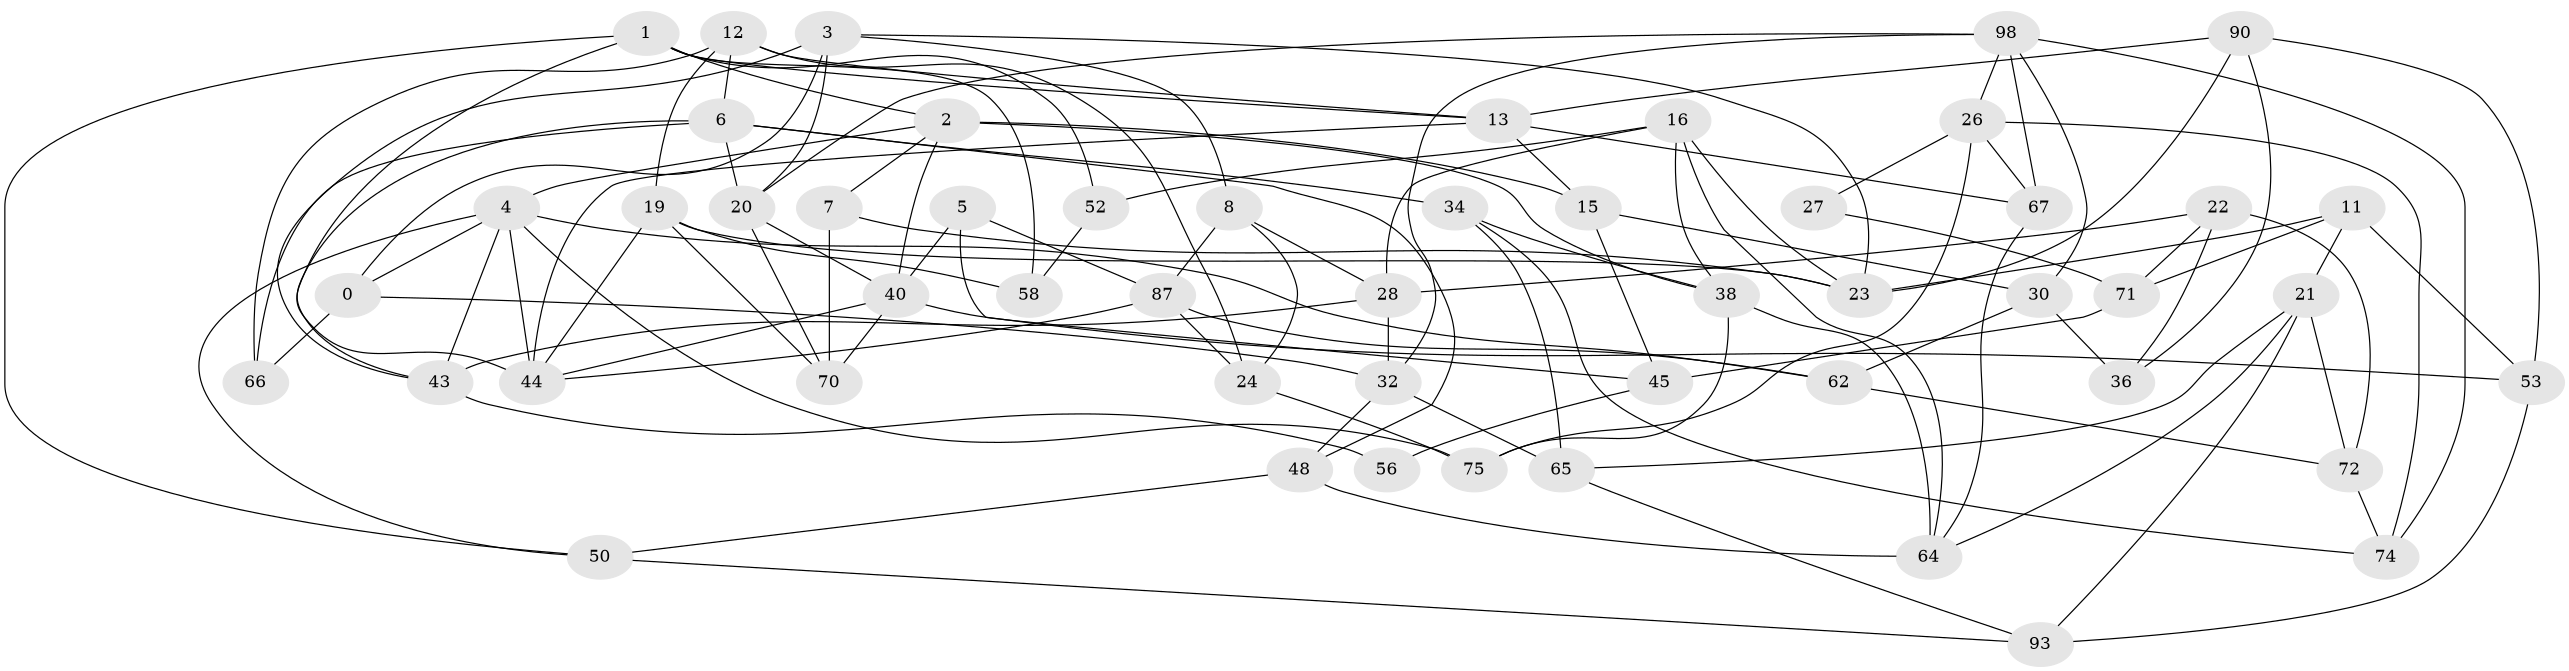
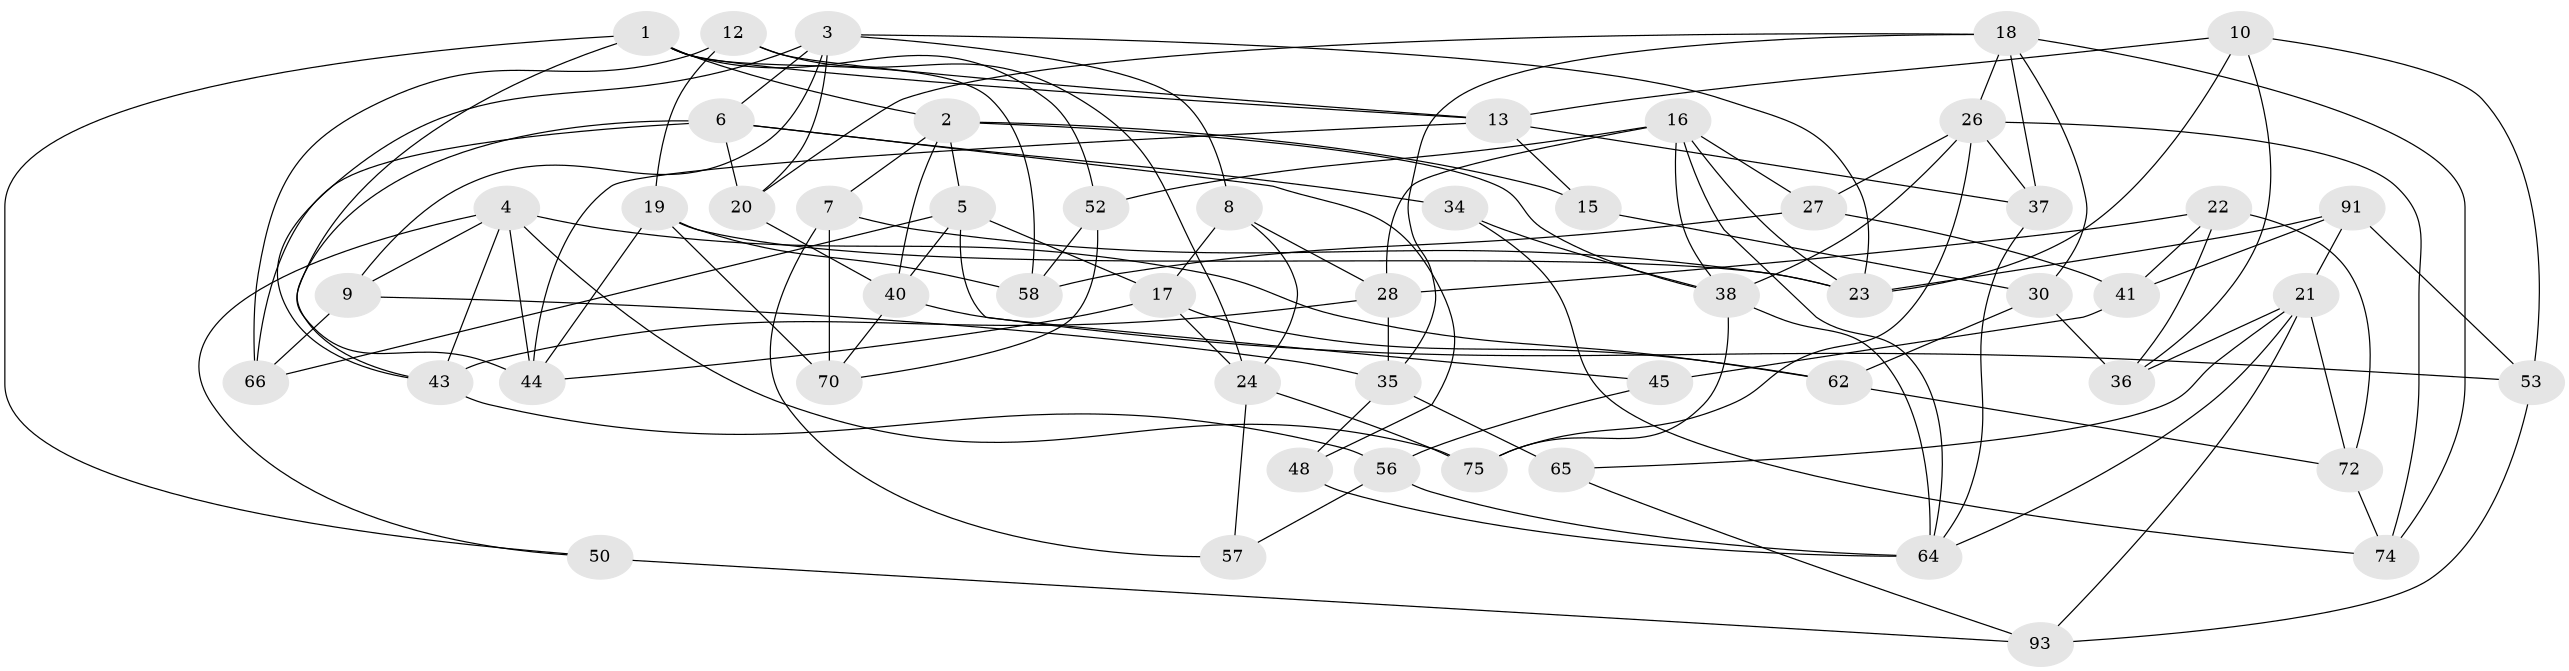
node "98": label "98" -> "18"
node "90": label "90" -> "10"
edge "12" -- "6": now "3" -- "6"
edge "2" -- "4": now "2" -- "5"
edge "16" -- "27": added
node "67": label "67" -> "37"
node "11": label "11" -> "91"
edge "26" -- "38": added
edge "27" -- "58": added
edge "5" -- "66": added
node "0": label "0" -> "9"
edge "20" -- "70": now "52" -- "70"
node "87": label "87" -> "17"
edge "15" -- "45": removed
node "71": label "71" -> "41"
edge "34" -- "65": removed
edge "40" -- "44": removed
edge "21" -- "36": added
node "32": label "32" -> "35"
edge "48" -- "50": removed
edge "56" -- "64": added
node "57": added
